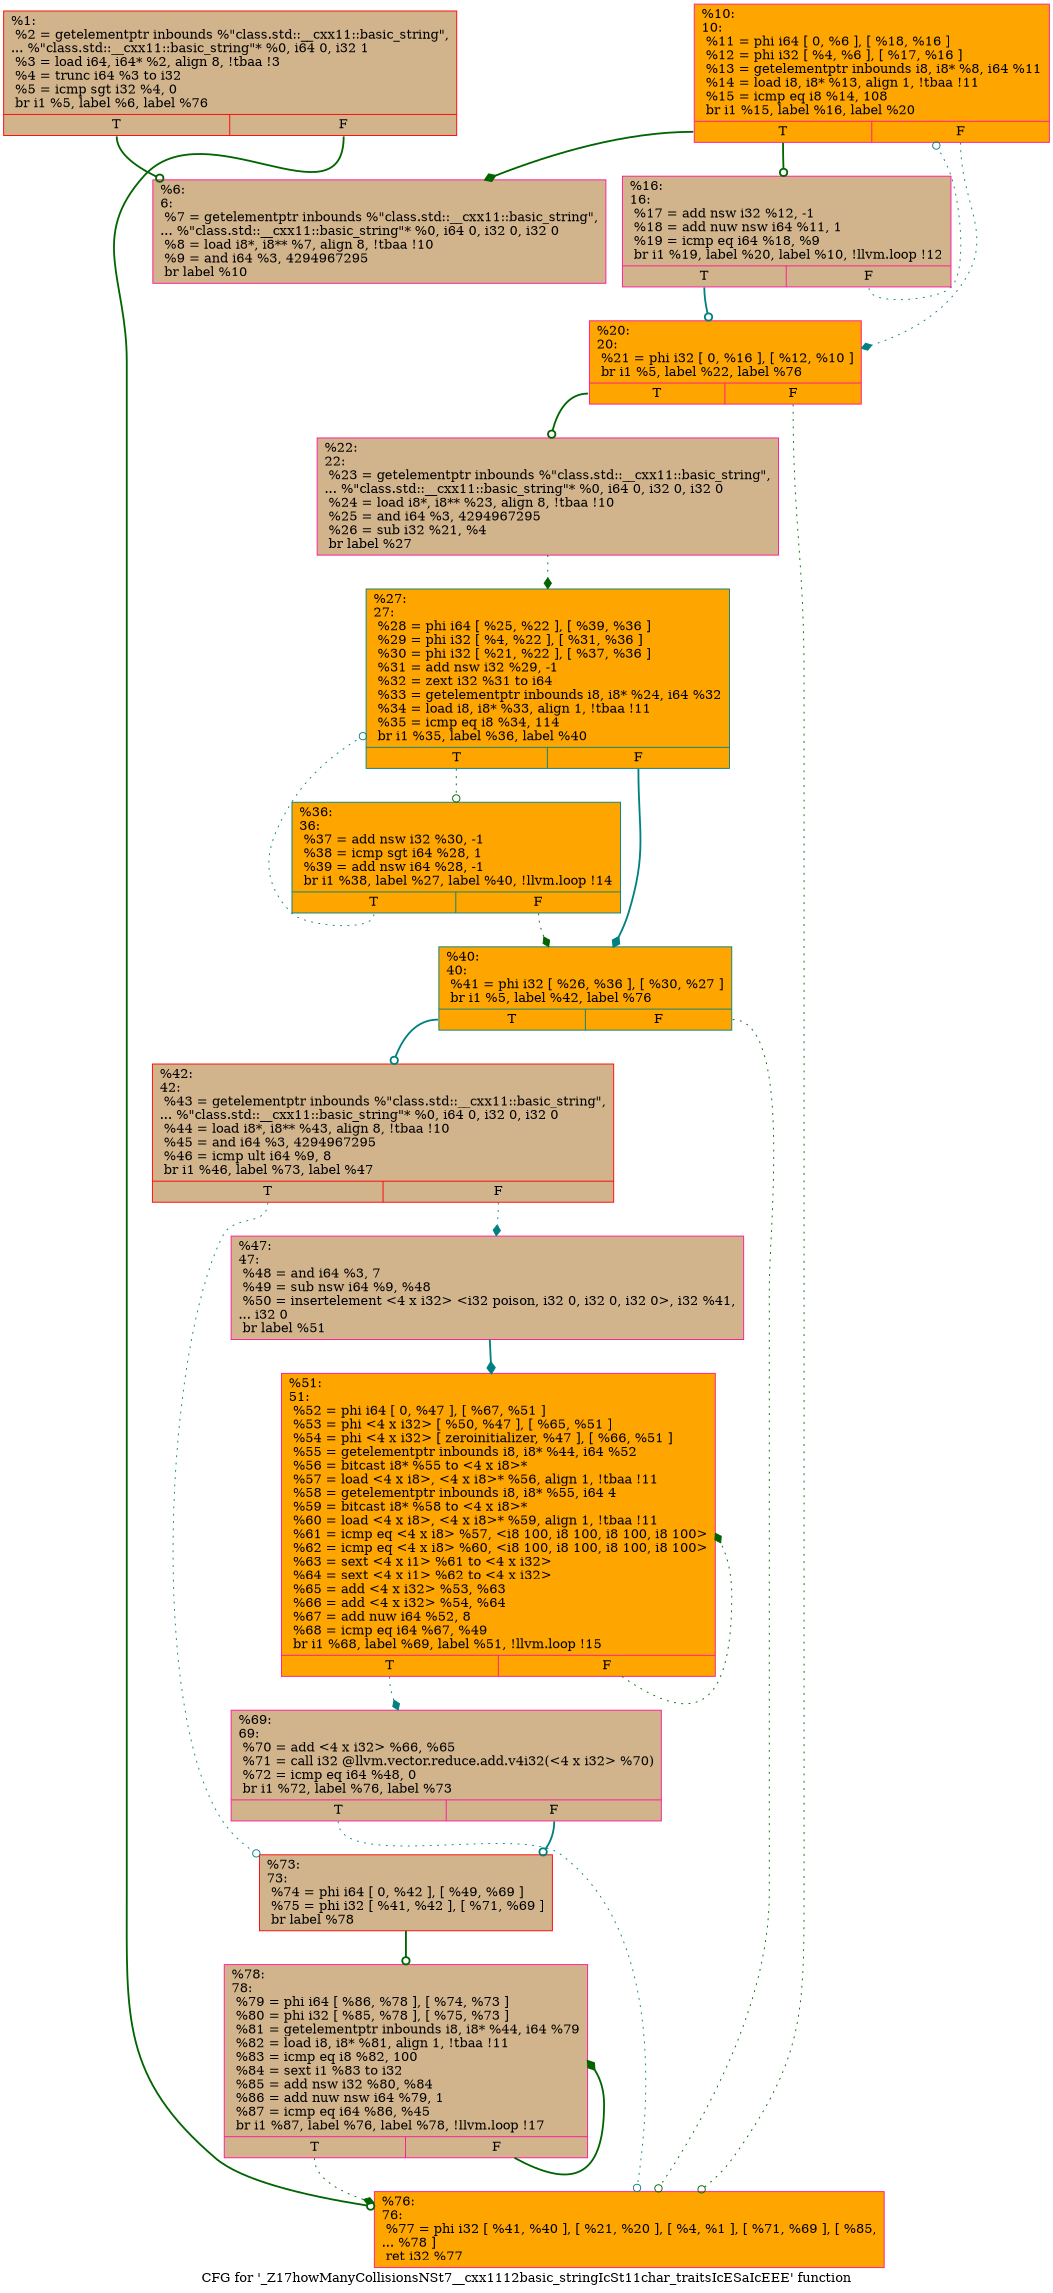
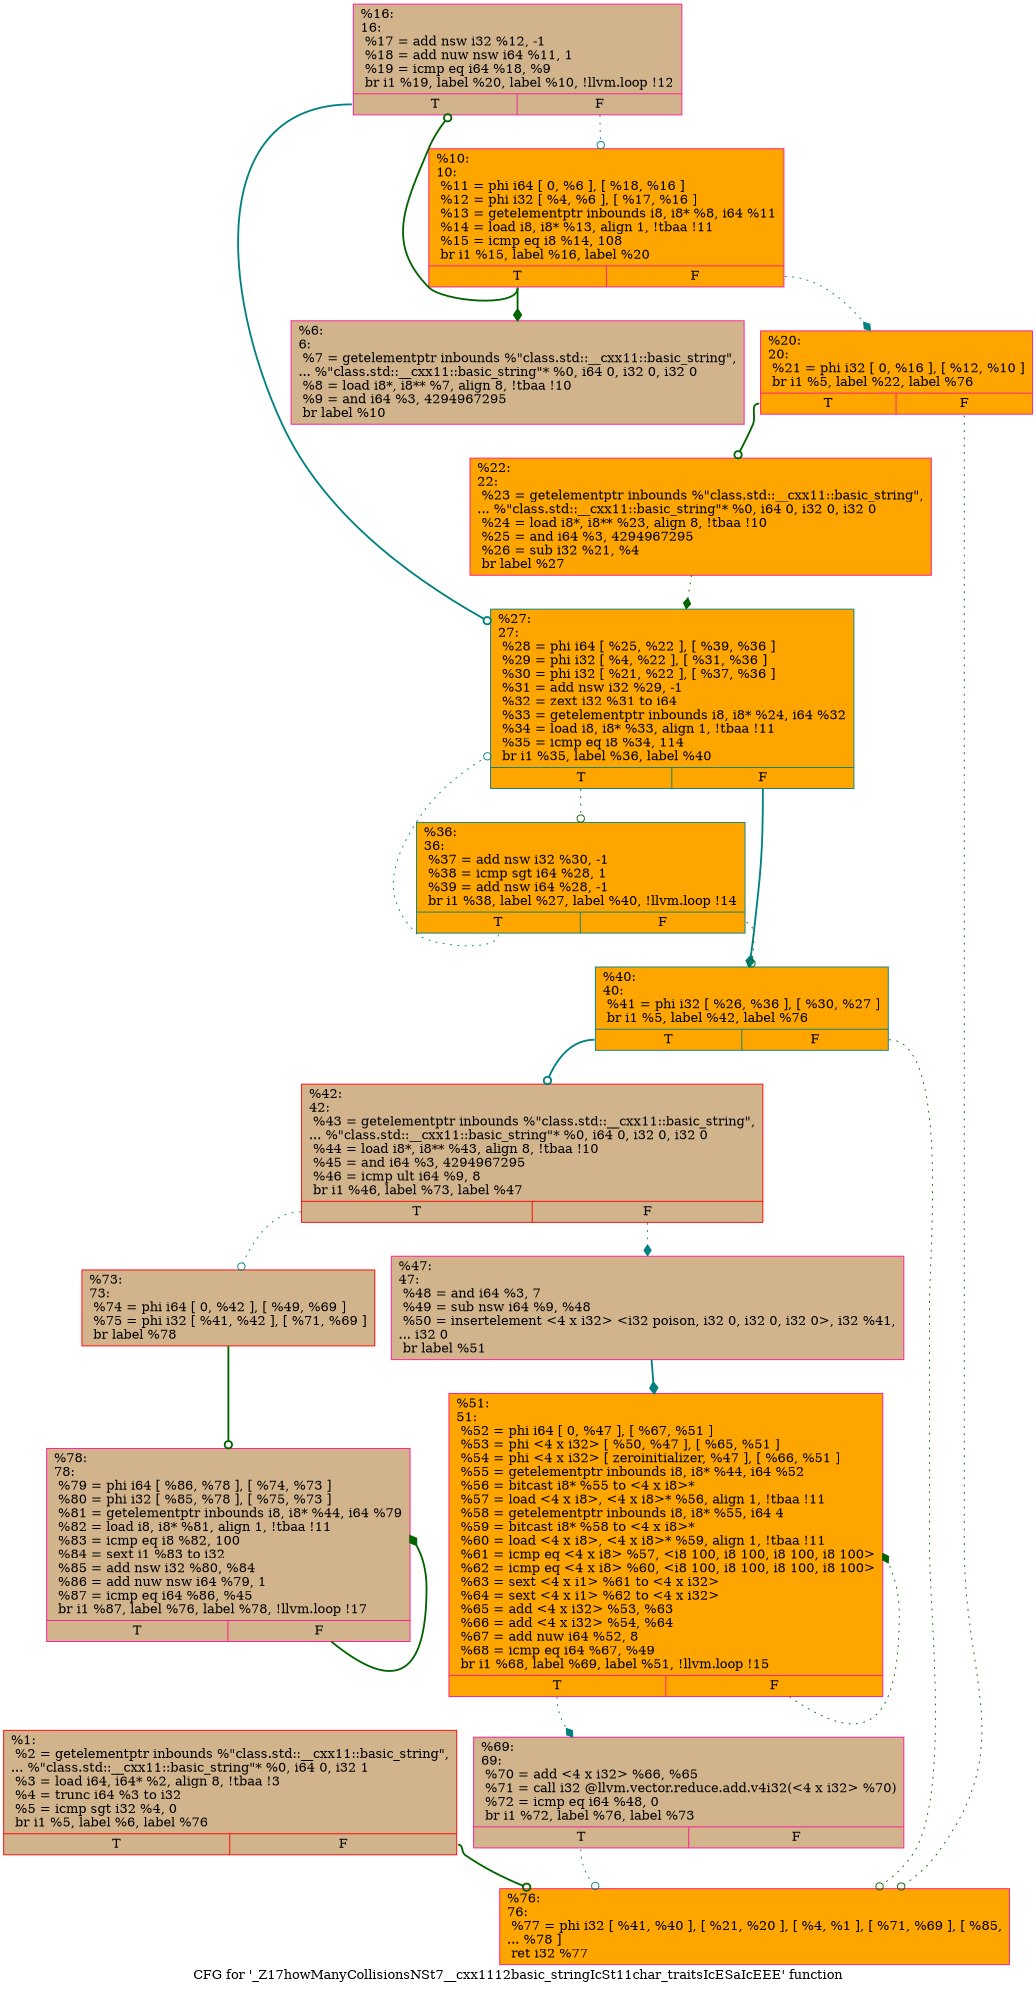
edge "%1:" -> "%6:": removed
edge "%16:" -> "%20:": now "%16:" -> "%27:"
node "%22:": fillcolor tan -> orange
edge "%36:" -> "%40:": arrowhead diamond -> odot
edge "%69:" -> "%73:": removed
edge "%78:" -> "%76:": removed
